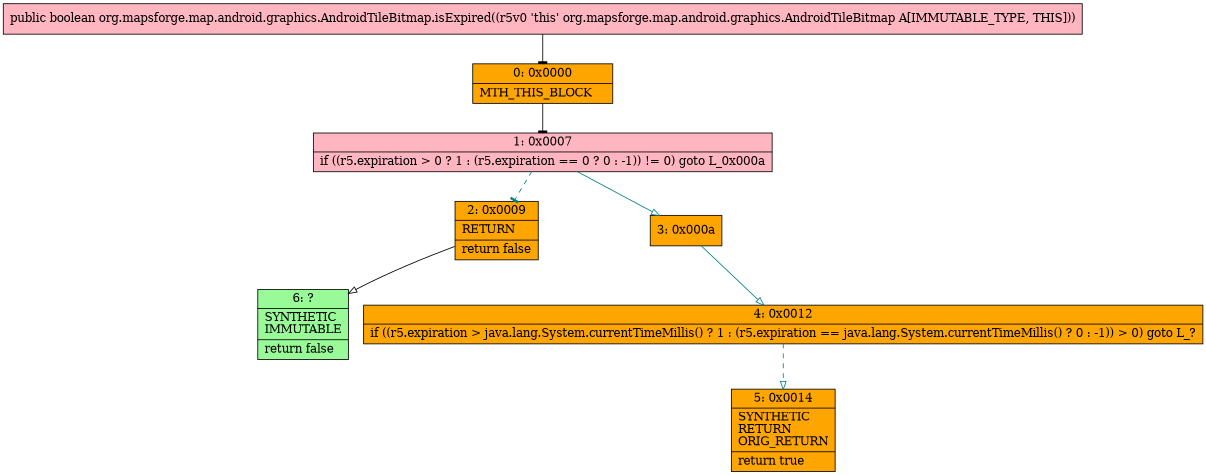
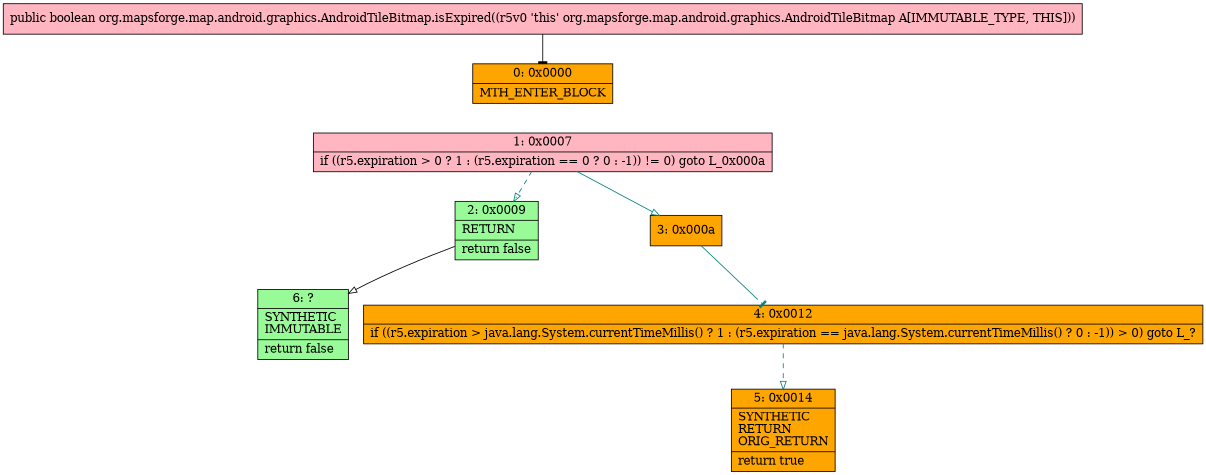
node "0: 0x0000": text "MTH_THIS_BLOCK" -> "MTH_ENTER_BLOCK"
edge "0: 0x0000" -> "1: 0x0007": removed
edge "1: 0x0007" -> "2: 0x0009": arrowhead tee -> onormal
node "2: 0x0009": fillcolor orange -> palegreen
edge "3: 0x000a" -> "4: 0x0012": arrowhead onormal -> tee
